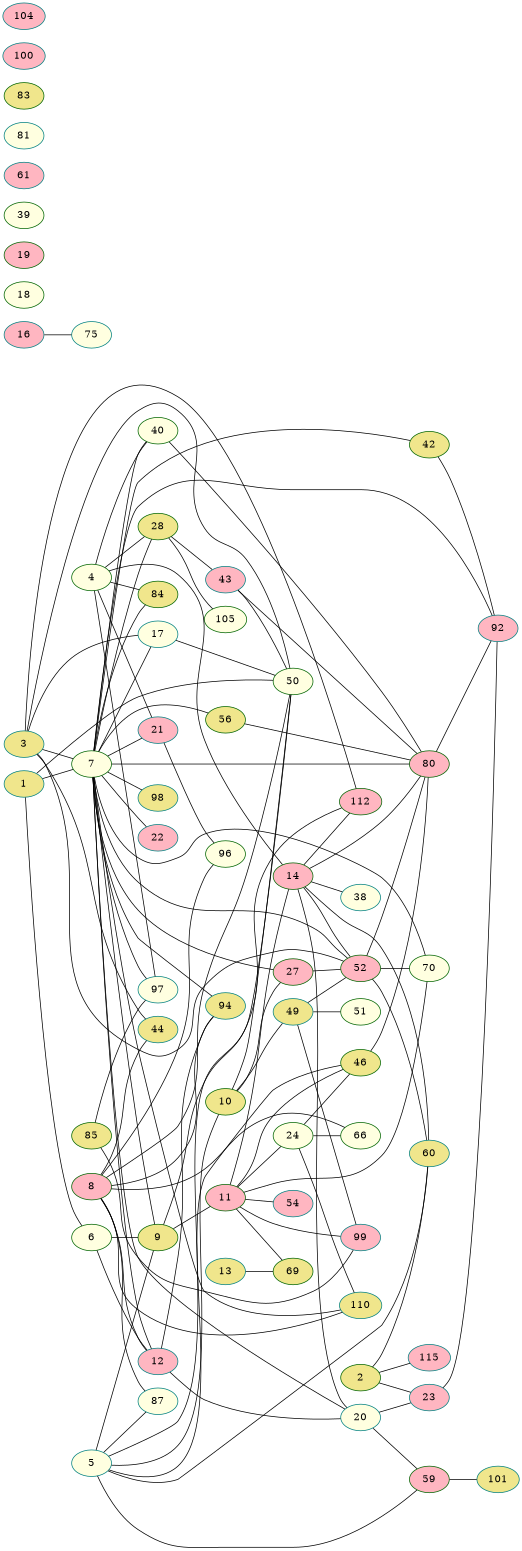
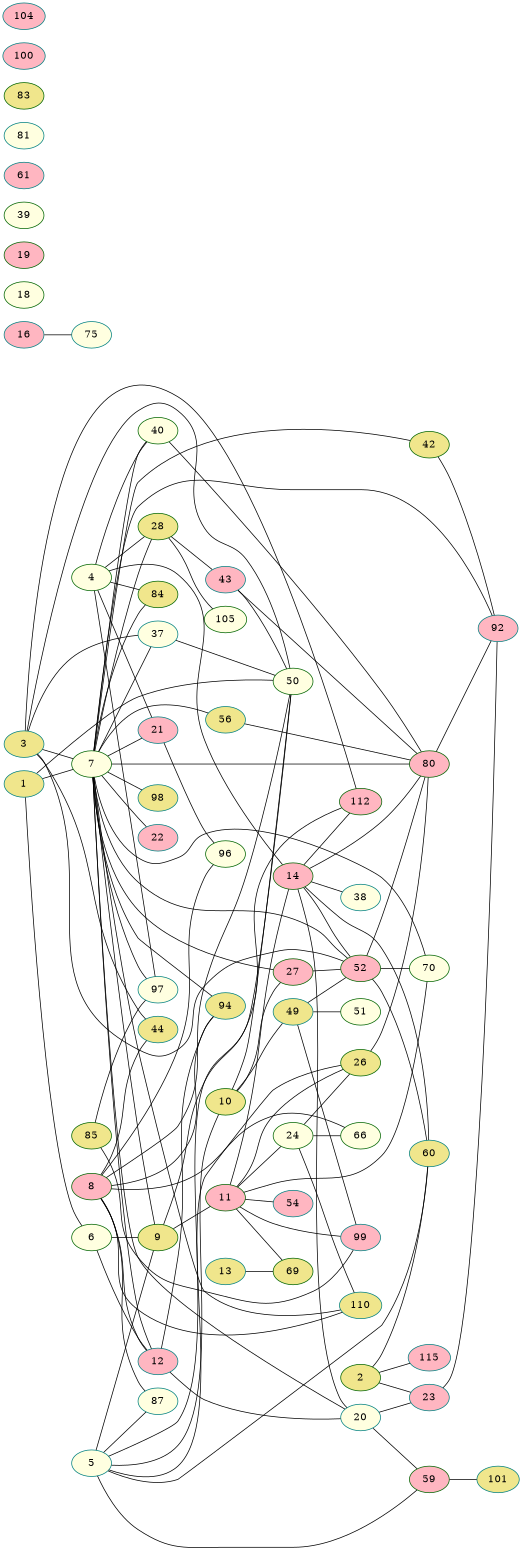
node "17": label "17" -> "37"
node "56": color darkgreen -> teal
node "46": label "46" -> "26"
